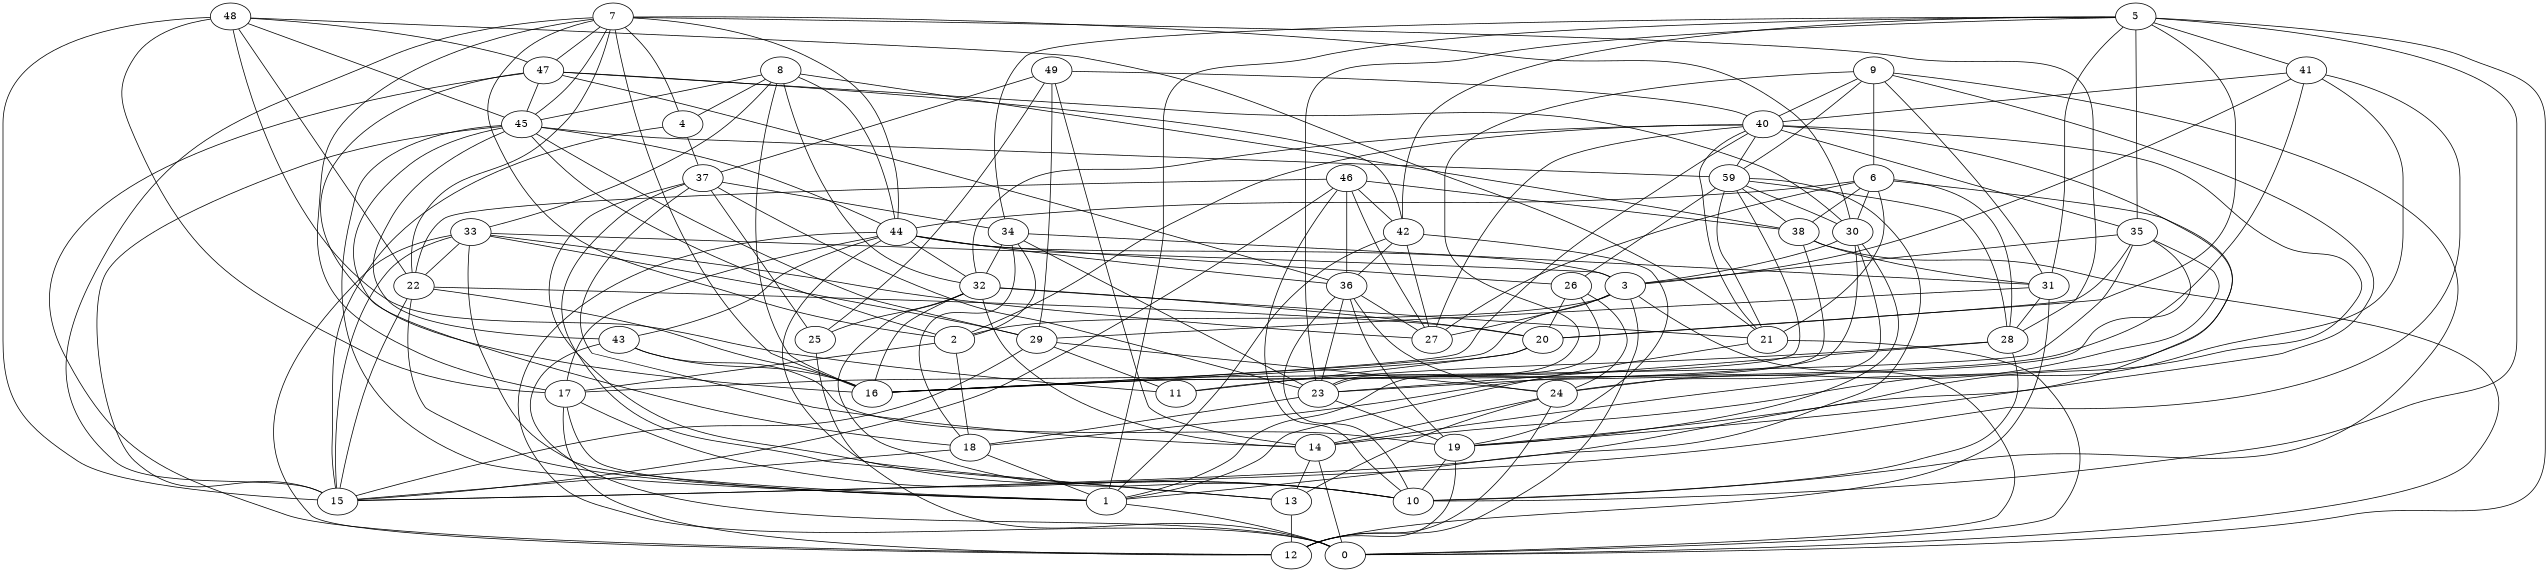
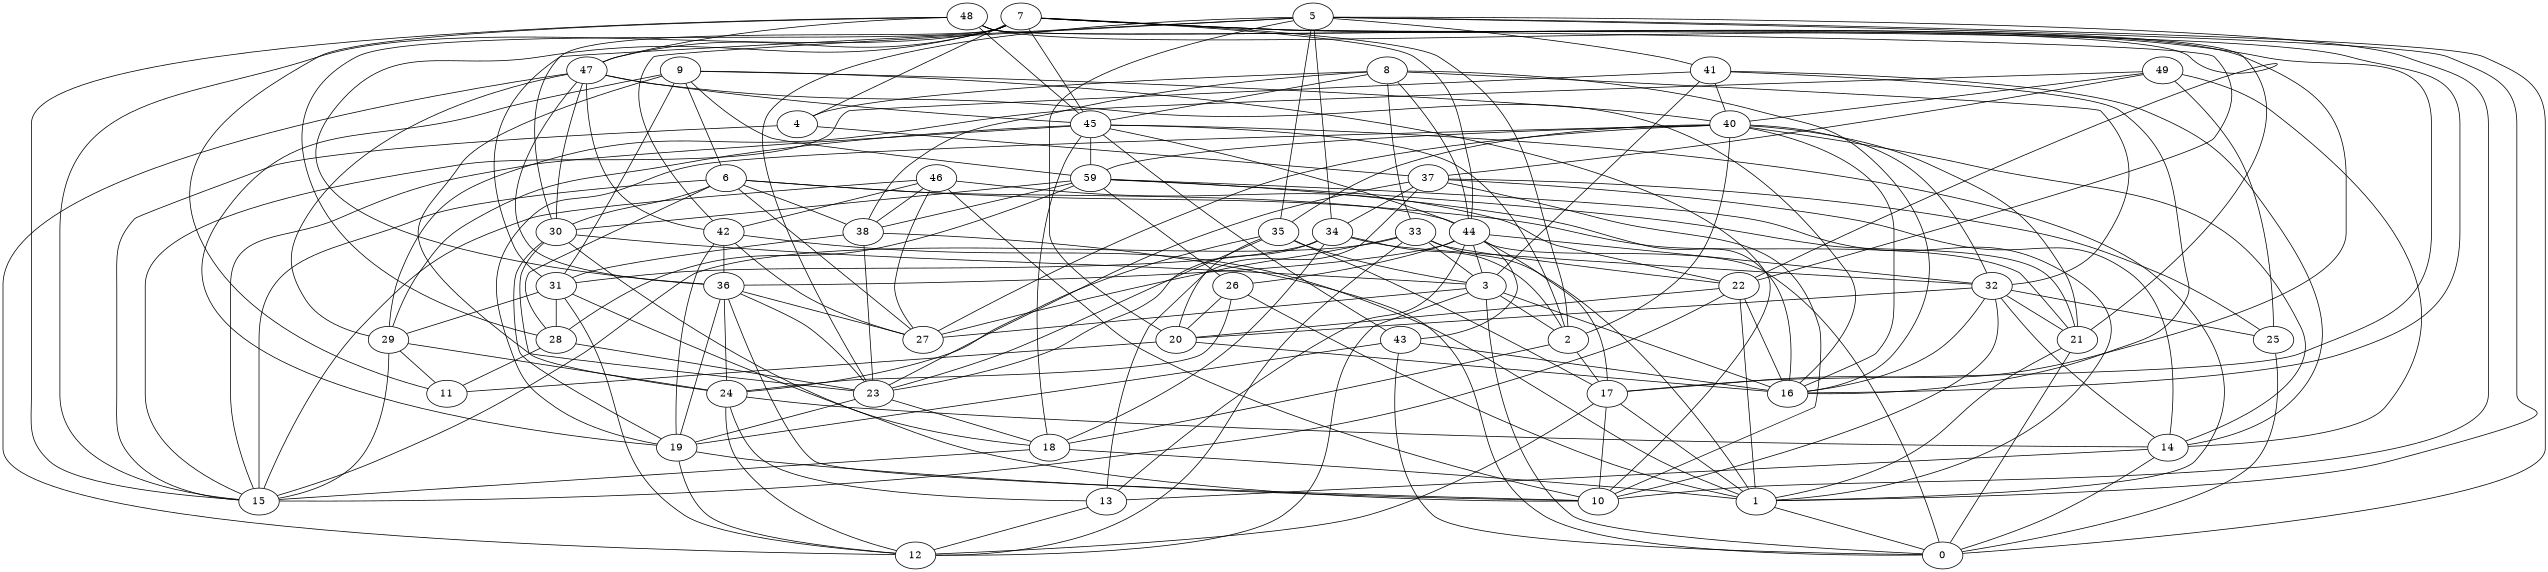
edge "46" -- "36": now "7" -- "36"
edge "33" -- "29": now "47" -- "29"
edge "28" -- "10": now "31" -- "10"
